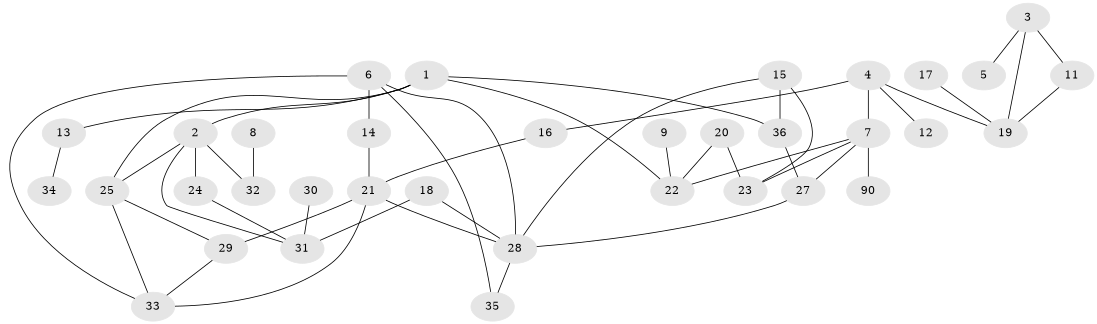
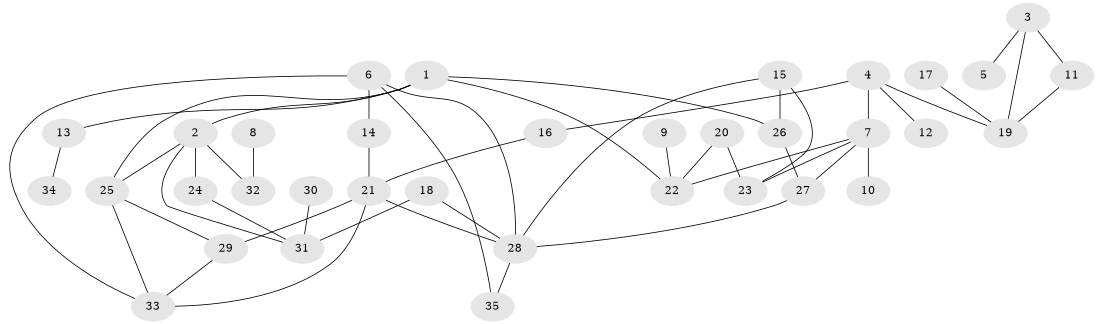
node "36": label "36" -> "26"
node "90": label "90" -> "10"
